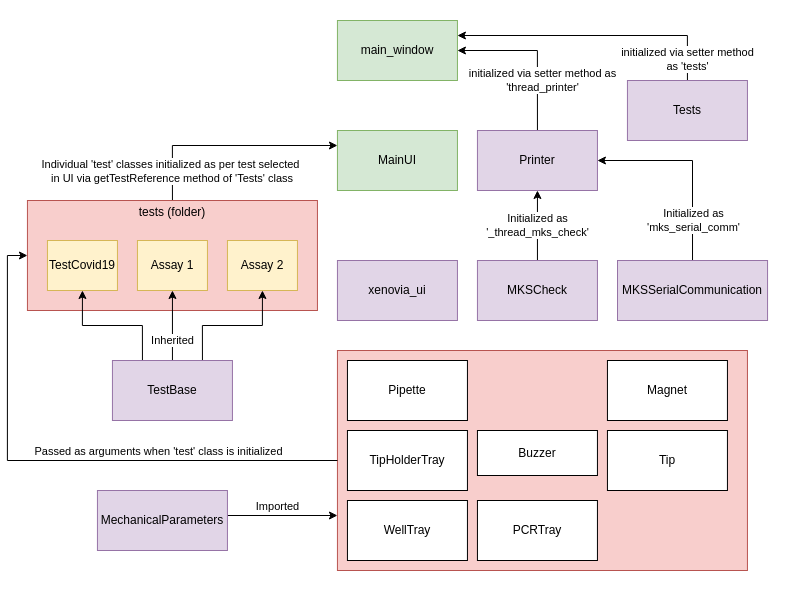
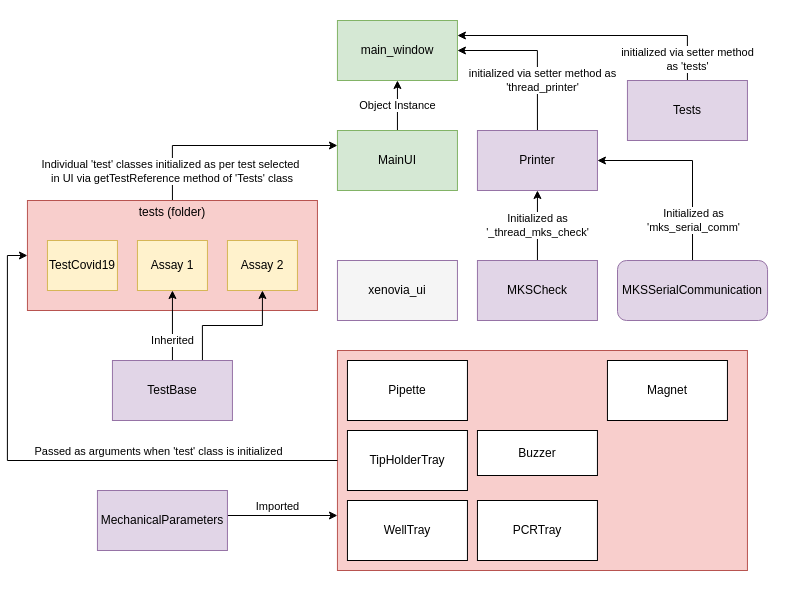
edge "MainUI" -> "main_window": added, label "Object Instance"
node "xenovia_ui": fillcolor #e1d5e7 -> #f5f5f5
node "MKSSerialCommunication": shape rectangle -> rounded rectangle
edge "TestBase" -> "TestCovid19": removed
node "Tip": removed
